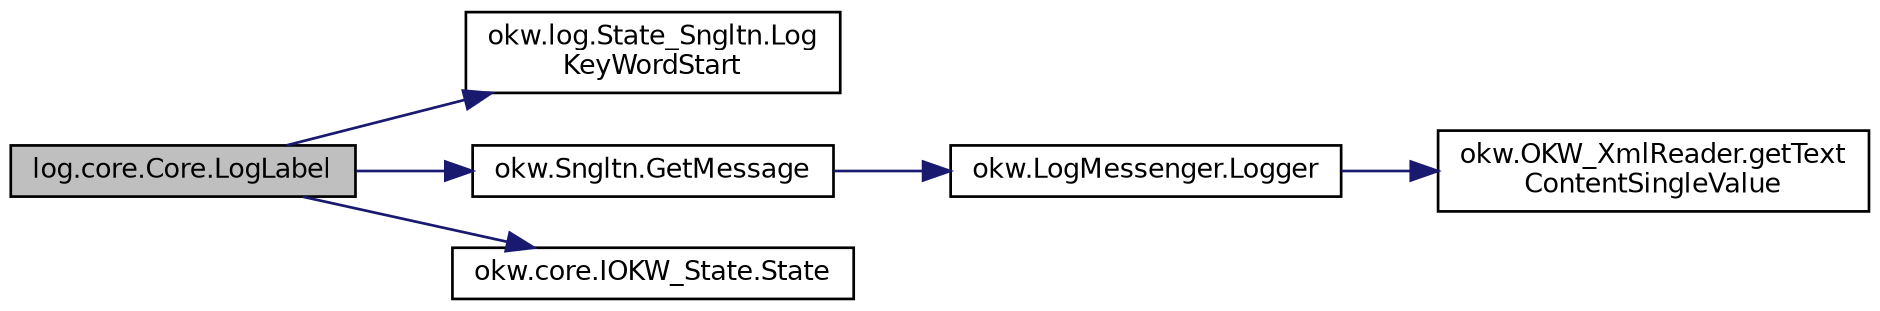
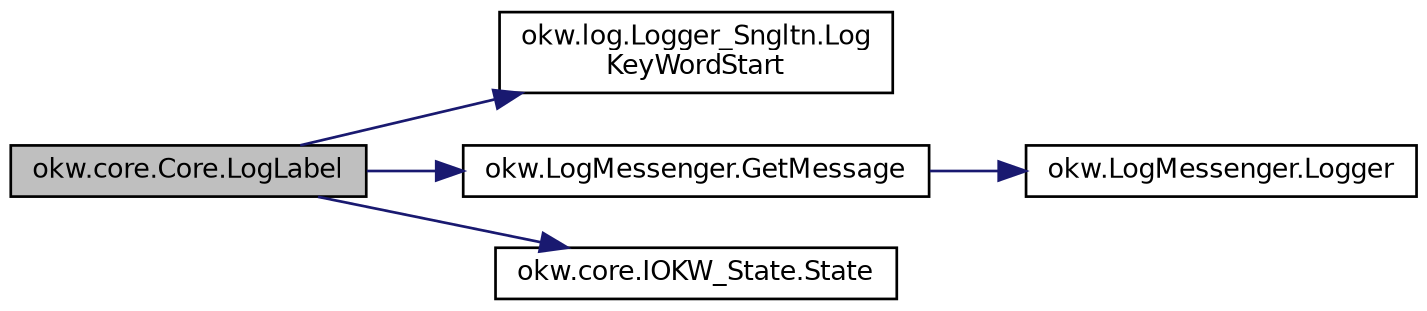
node "okw.log.State_Sngltn.Log KeyWordStart": label "okw.log.State_Sngltn.Log KeyWordStart" -> "okw.log.Logger_Sngltn.Log KeyWordStart"
node "log.core.Core.LogLabel": label "log.core.Core.LogLabel" -> "okw.core.Core.LogLabel"
node "okw.Sngltn.GetMessage": label "okw.Sngltn.GetMessage" -> "okw.LogMessenger.GetMessage"
node "okw.OKW_XmlReader.getText ContentSingleValue": removed
